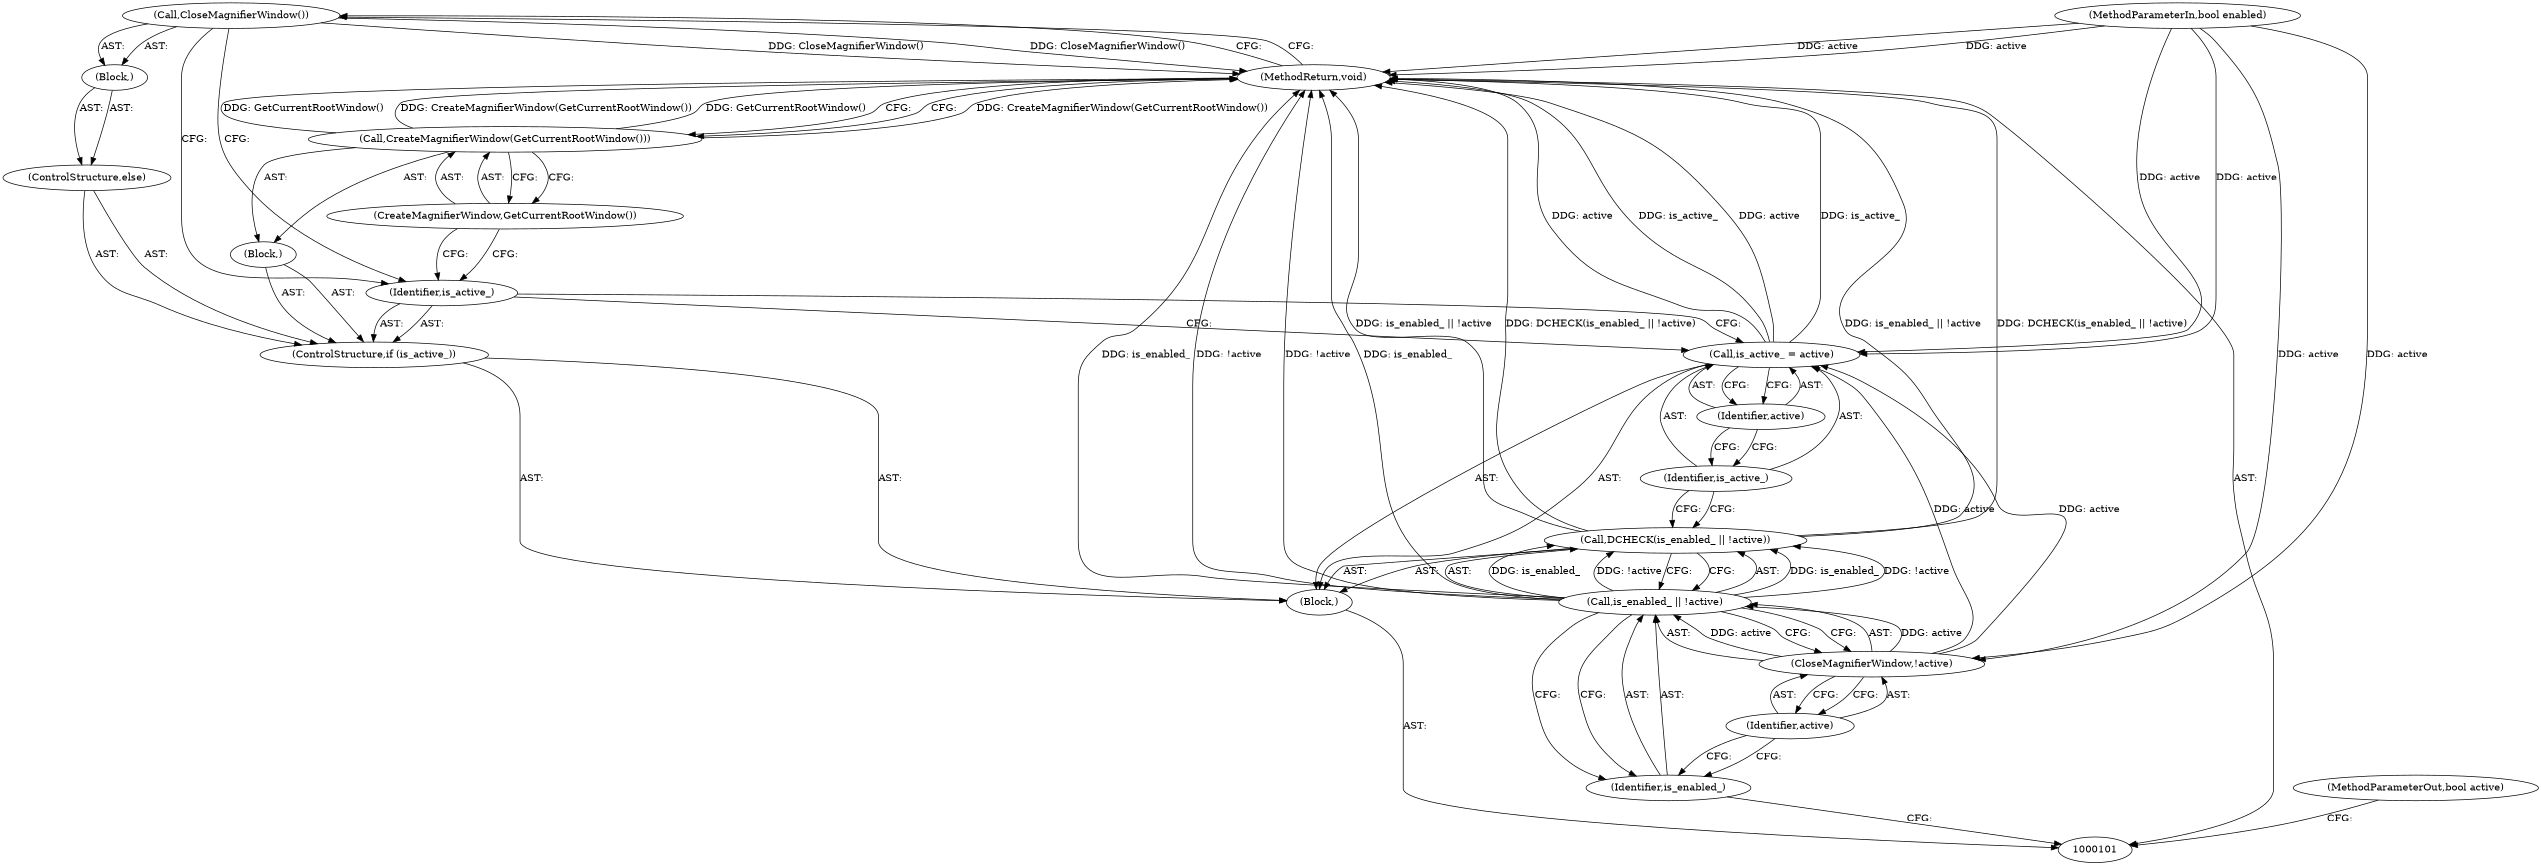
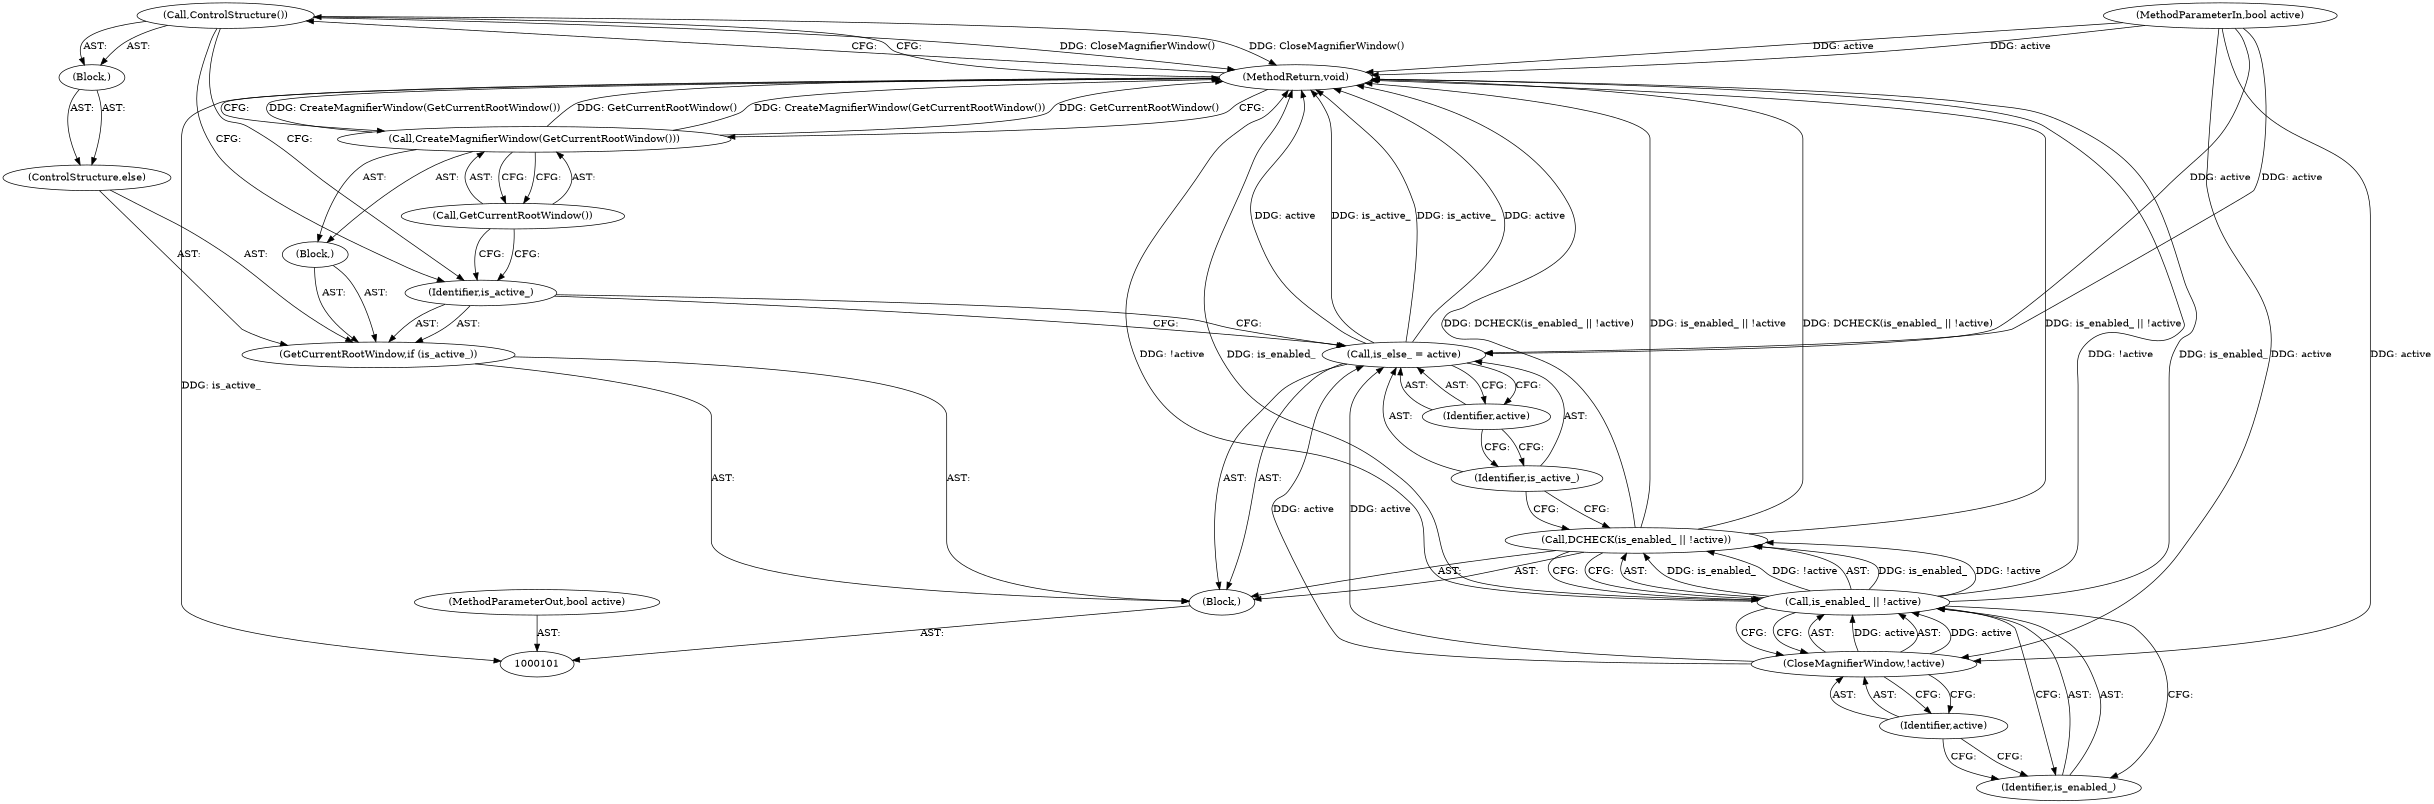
node "(Call,CloseMagnifierWindow())": label "(Call,CloseMagnifierWindow())" -> "(Call,ControlStructure())"
node "(MethodParameterIn,bool enabled)": label "(MethodParameterIn,bool enabled)" -> "(MethodParameterIn,bool active)"
node "(CreateMagnifierWindow,GetCurrentRootWindow())": label "(CreateMagnifierWindow,GetCurrentRootWindow())" -> "(Call,GetCurrentRootWindow())"
node "(ControlStructure,if (is_active_))": label "(ControlStructure,if (is_active_))" -> "(GetCurrentRootWindow,if (is_active_))"
node "(Call,is_active_ = active)": label "(Call,is_active_ = active)" -> "(Call,is_else_ = active)"
edge "(MethodReturn,void)" -> "1000101": label "AST: " -> "DDG: is_active_"
edge "(MethodParameterOut,bool active)" -> "1000101": label "CFG: " -> "AST: "
edge "(Identifier,is_enabled_)" -> "1000101": removed, label "CFG:"
